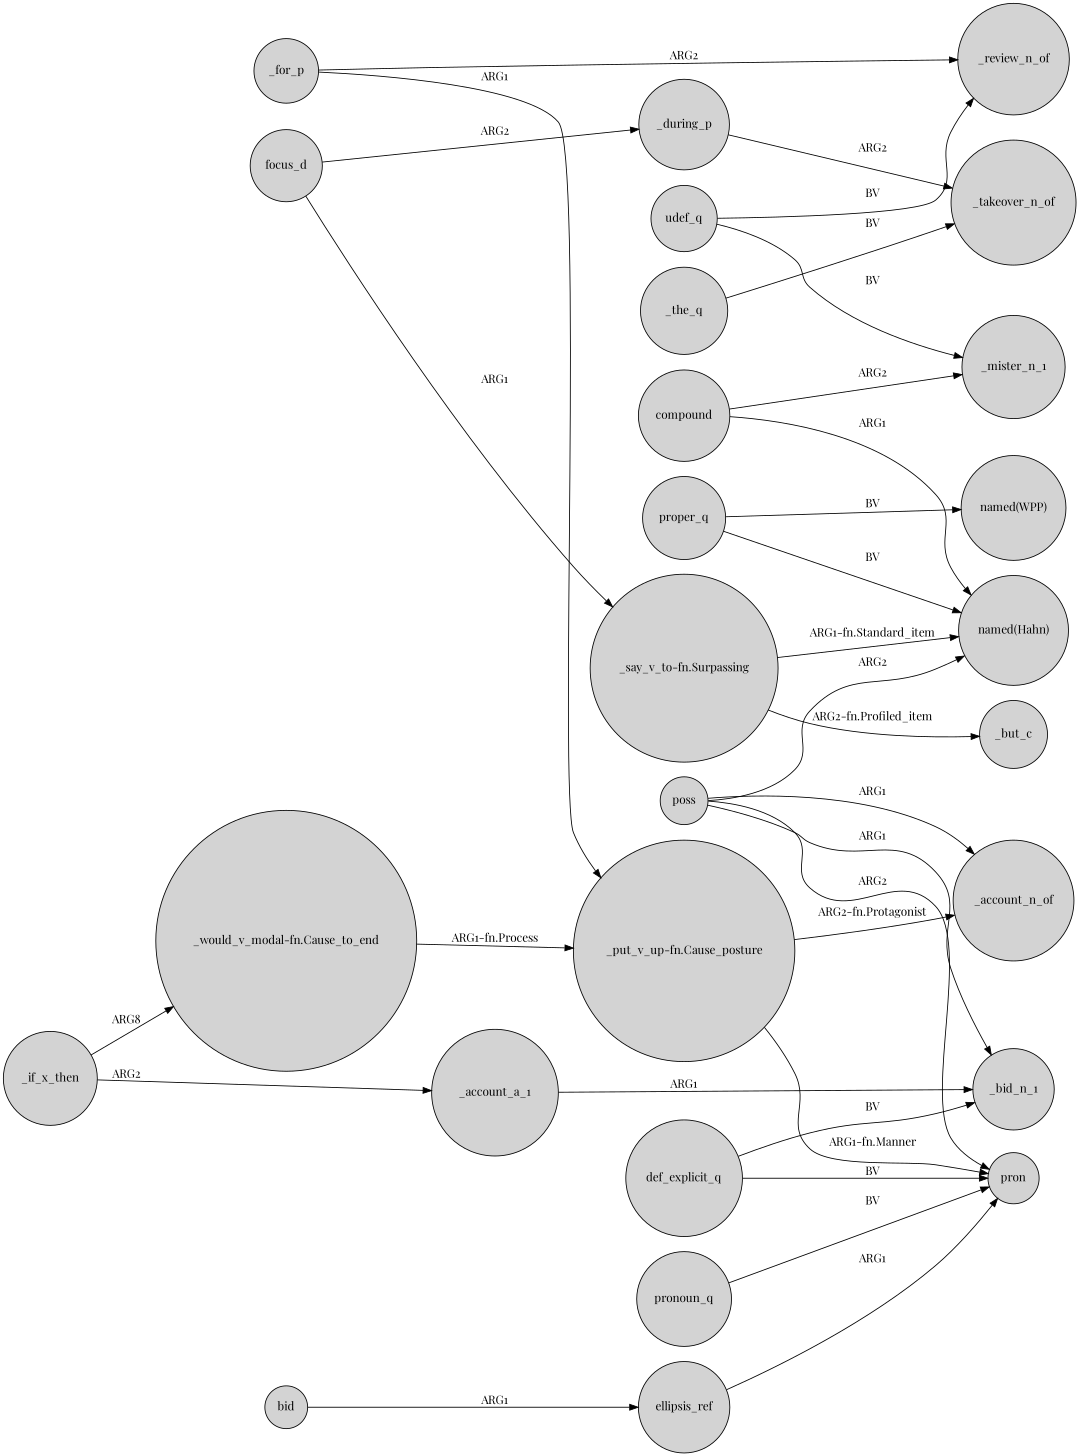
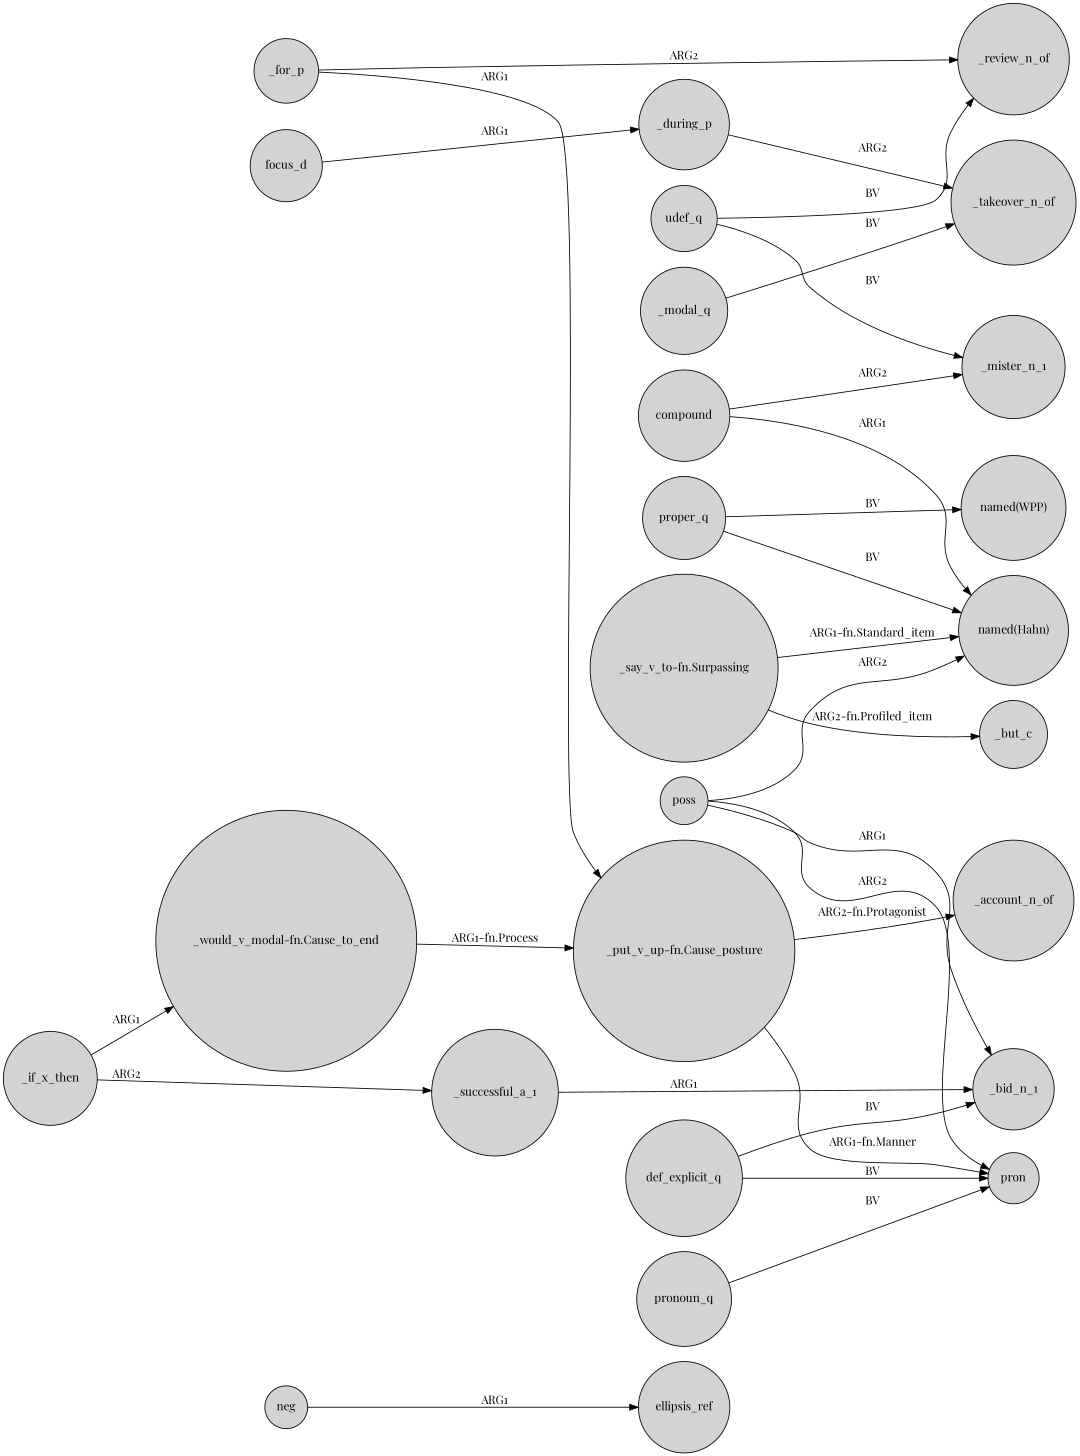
edge "focus_d" -> "_during_p": label "ARG2" -> "ARG1"
node "_the_q": label "_the_q" -> "_modal_q"
edge "focus_d" -> "_say_v_to-fn.Surpassing": removed, label "ARG1"
edge "poss" -> "_account_n_of": removed, label "ARG1"
edge "_if_x_then" -> "_would_v_modal-fn.Cause_to_end": label "ARG8" -> "ARG1"
node "_account_a_1": label "_account_a_1" -> "_successful_a_1"
edge "ellipsis_ref" -> "pron": removed, label "ARG1"
node "bid": label "bid" -> "neg"
